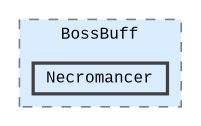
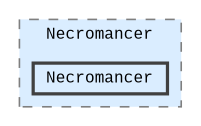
cluster "BossBuff": label "BossBuff" -> "Necromancer"
